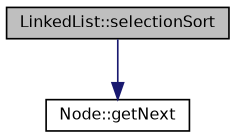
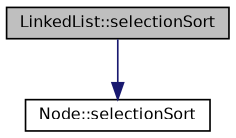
node "Node::getNext": label "Node::getNext" -> "Node::selectionSort"
